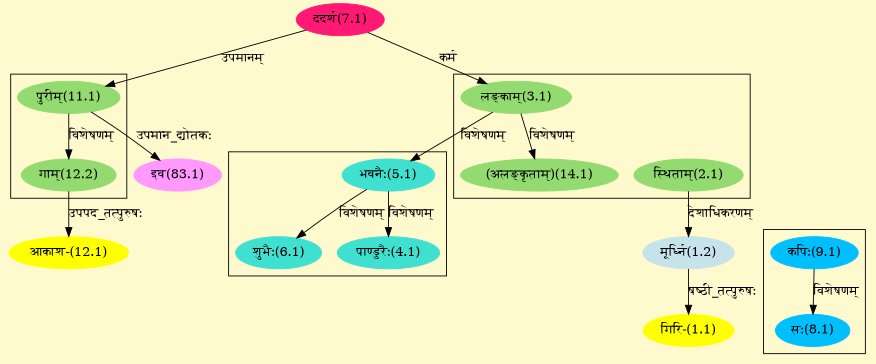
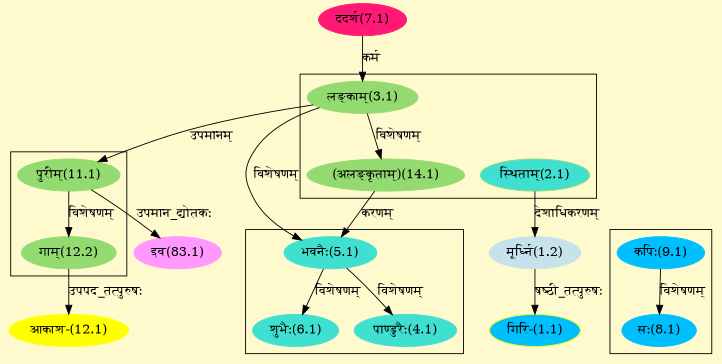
edge "ददर्श(7.1)" -> "पुरीम्(11.1)": now "लङ्काम्(3.1)" -> "पुरीम्(11.1)"
node "स्थिताम्(2.1)": fillcolor #93db70 -> #40e0d0
edge "(अलङ्कृताम्)(14.1)" -> "भवनैः(5.1)": added, label "करणम्"
node "गिरि-(1.1)": fillcolor #ffff00 -> #00bfff
